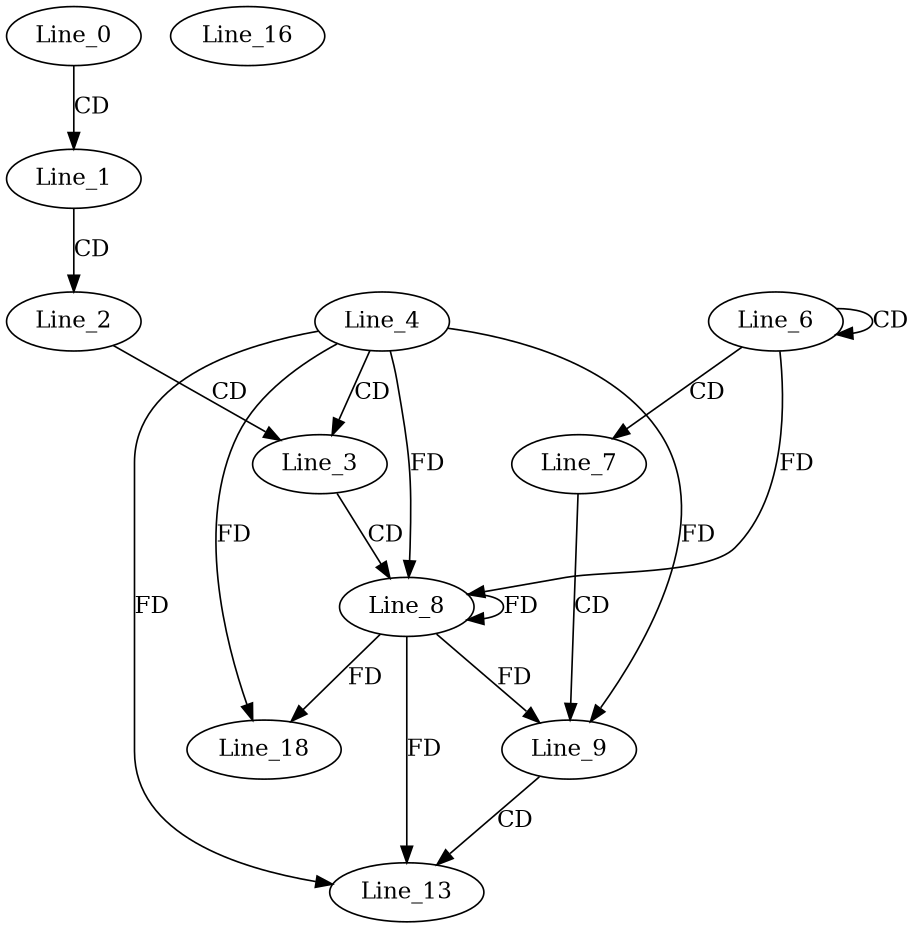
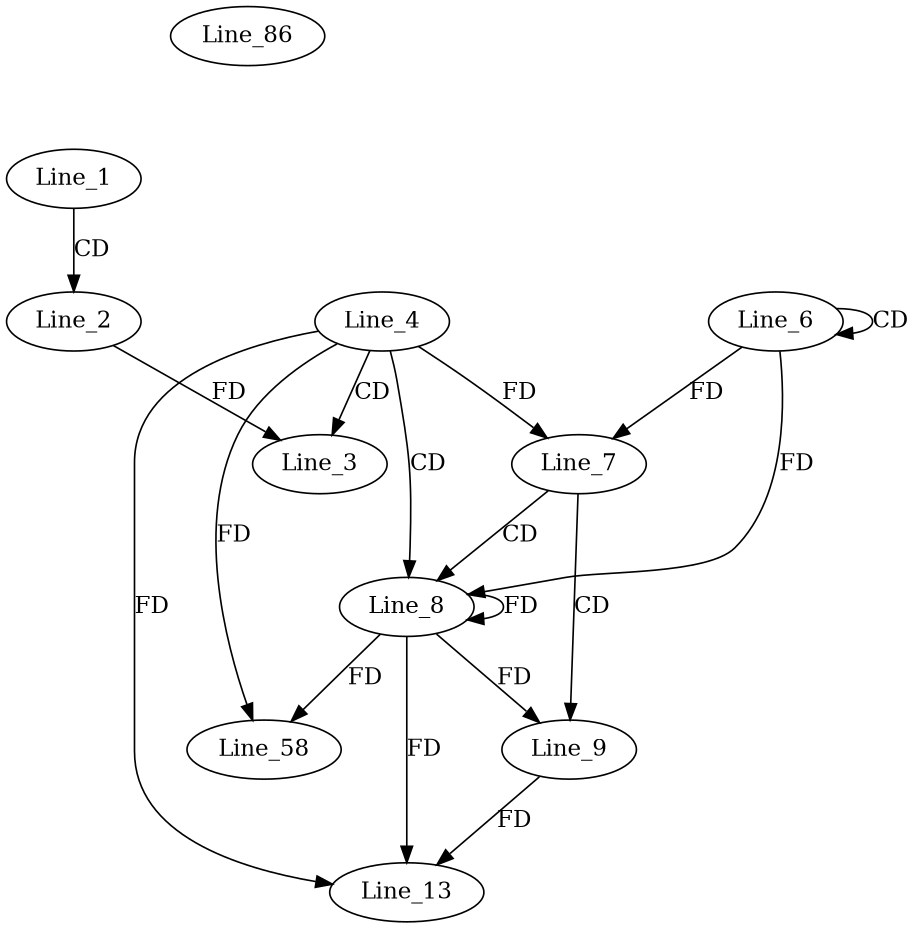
node "Line_0": removed
node "Line_16": label "Line_16" -> "Line_86"
edge "Line_2" -> "Line_3": label "CD" -> "FD"
edge "Line_6" -> "Line_7": label "CD" -> "FD"
edge "Line_4" -> "Line_9": now "Line_4" -> "Line_7"
edge "Line_4" -> "Line_8": label "FD" -> "CD"
edge "Line_3" -> "Line_8": now "Line_7" -> "Line_8"
node "Line_18": label "Line_18" -> "Line_58"
edge "Line_9" -> "Line_13": label "CD" -> "FD"
